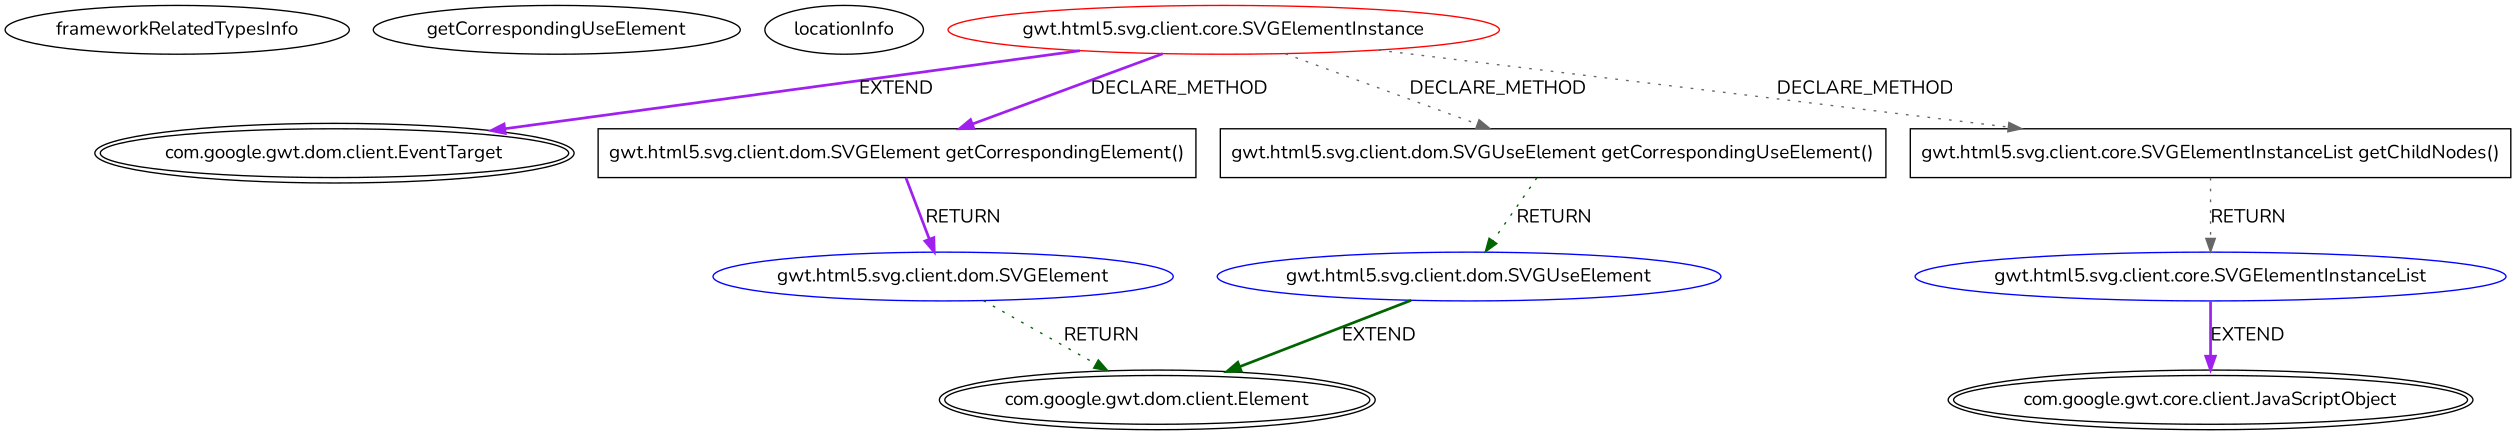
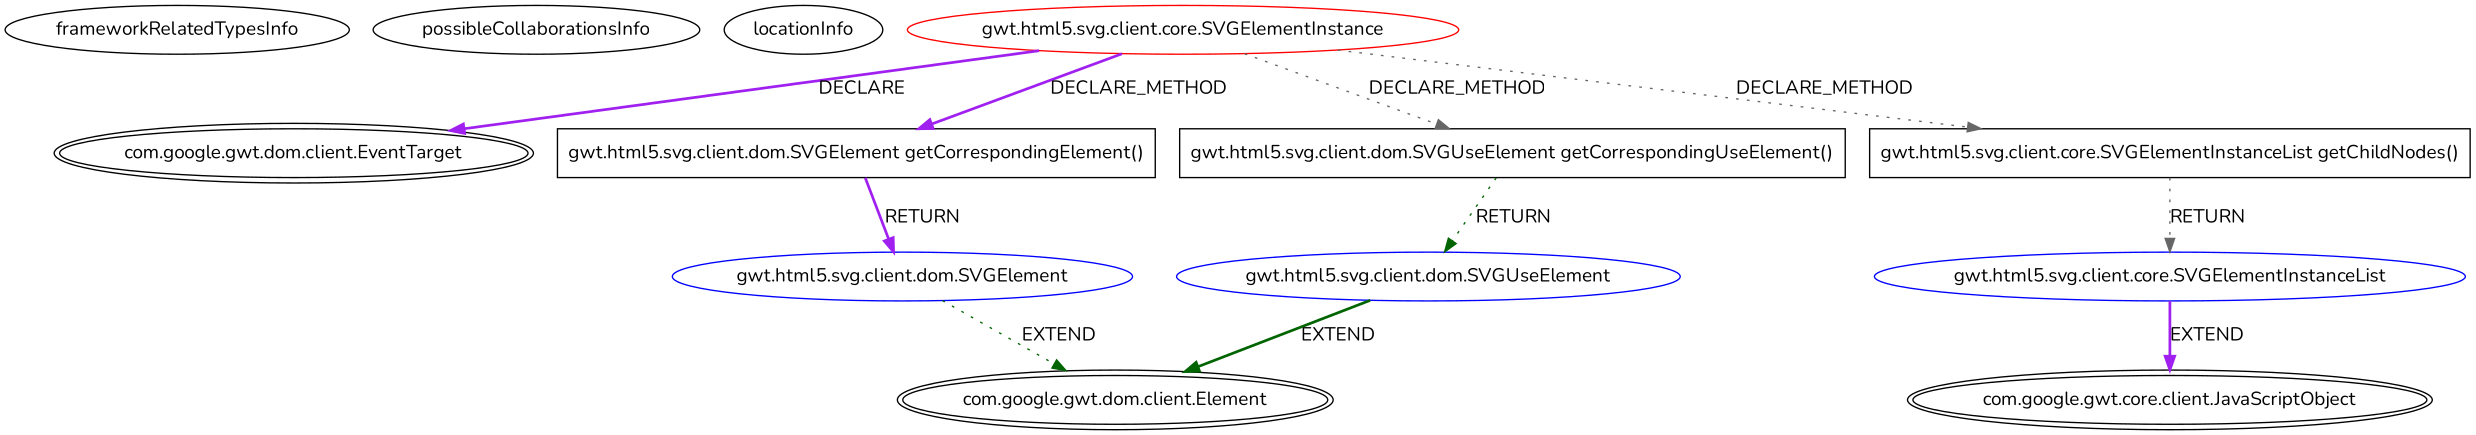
node "getCorrespondingUseElement": label "getCorrespondingUseElement" -> "possibleCollaborationsInfo"
edge "gwt.html5.svg.client.core.SVGElementInstance" -> "com.google.gwt.dom.client.EventTarget": label "EXTEND" -> "DECLARE"
edge "gwt.html5.svg.client.dom.SVGElement" -> "com.google.gwt.dom.client.Element": label "RETURN" -> "EXTEND"
